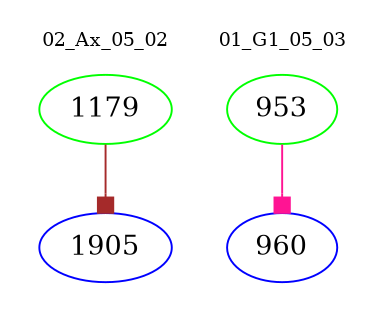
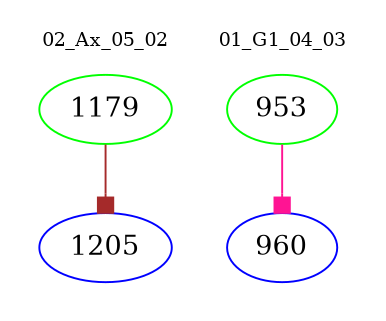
cluster "01_G1_05_03": label "01_G1_05_03" -> "01_G1_04_03"
node "1905": label "1905" -> "1205"
